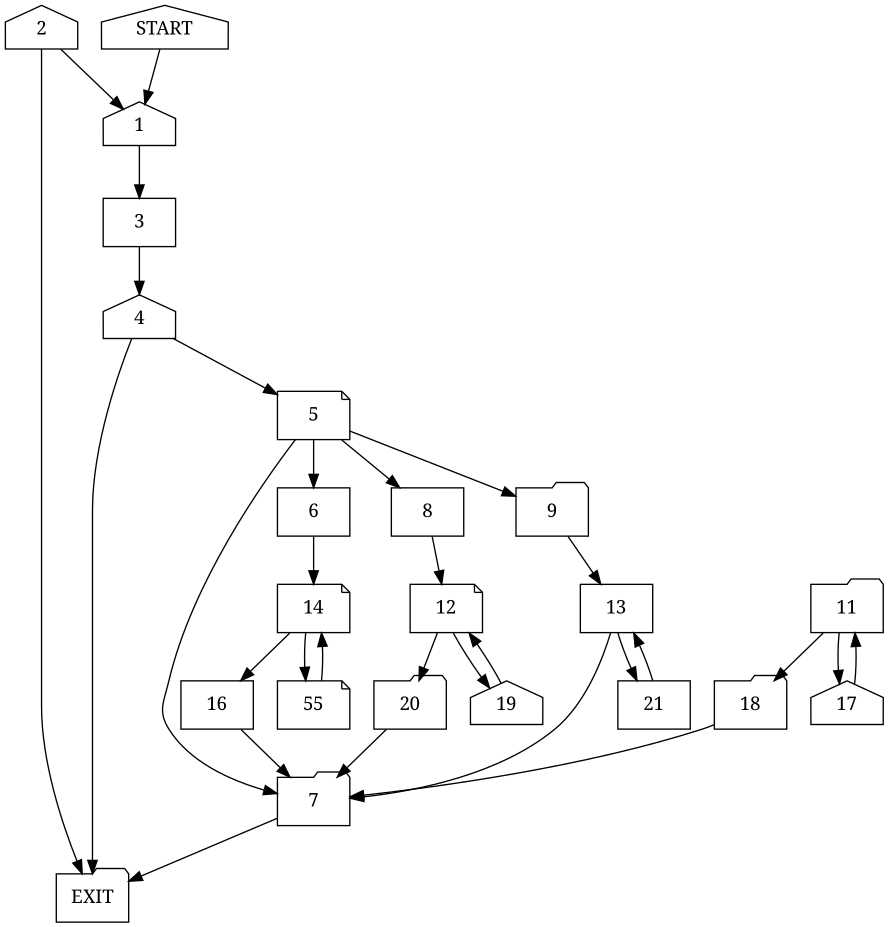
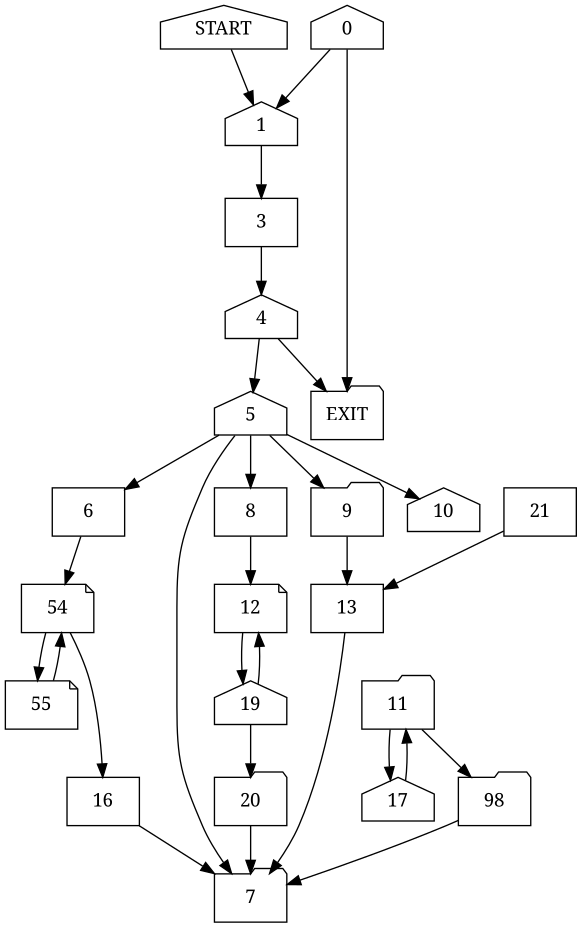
node "2": label "2" -> "0"
node "5": shape note -> house
node "10": added
node "14": label "14" -> "54"
edge "12" -> "20": now "19" -> "20"
edge "13" -> "21": removed
node "18": label "18" -> "98"
edge "7" -> "EXIT": removed
